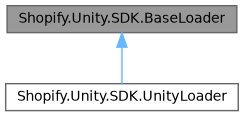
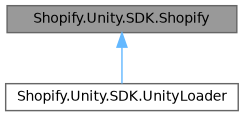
node "Shopify.Unity.SDK.BaseLoader": label "Shopify.Unity.SDK.BaseLoader" -> "Shopify.Unity.SDK.Shopify"
